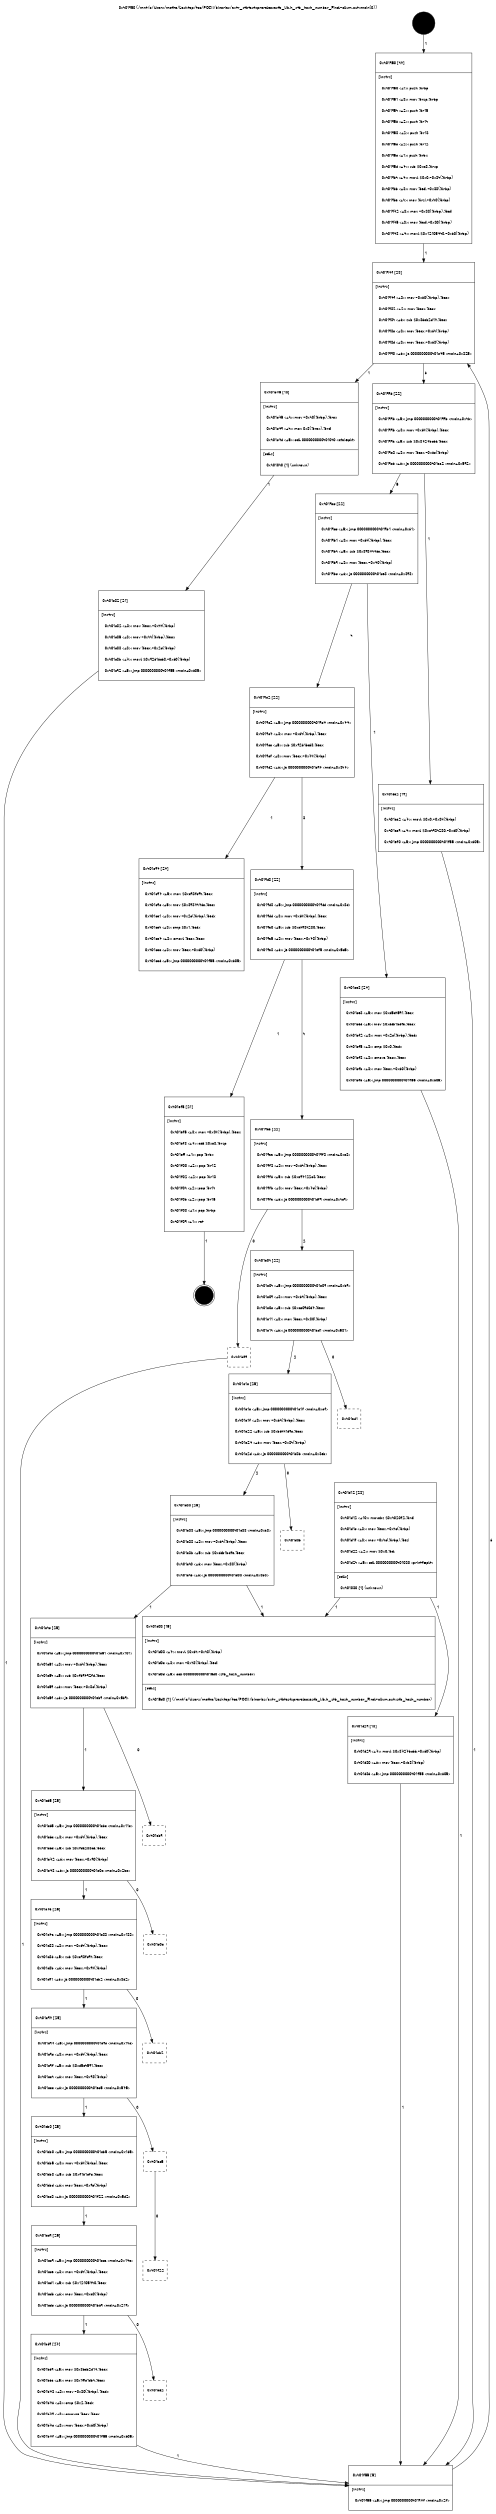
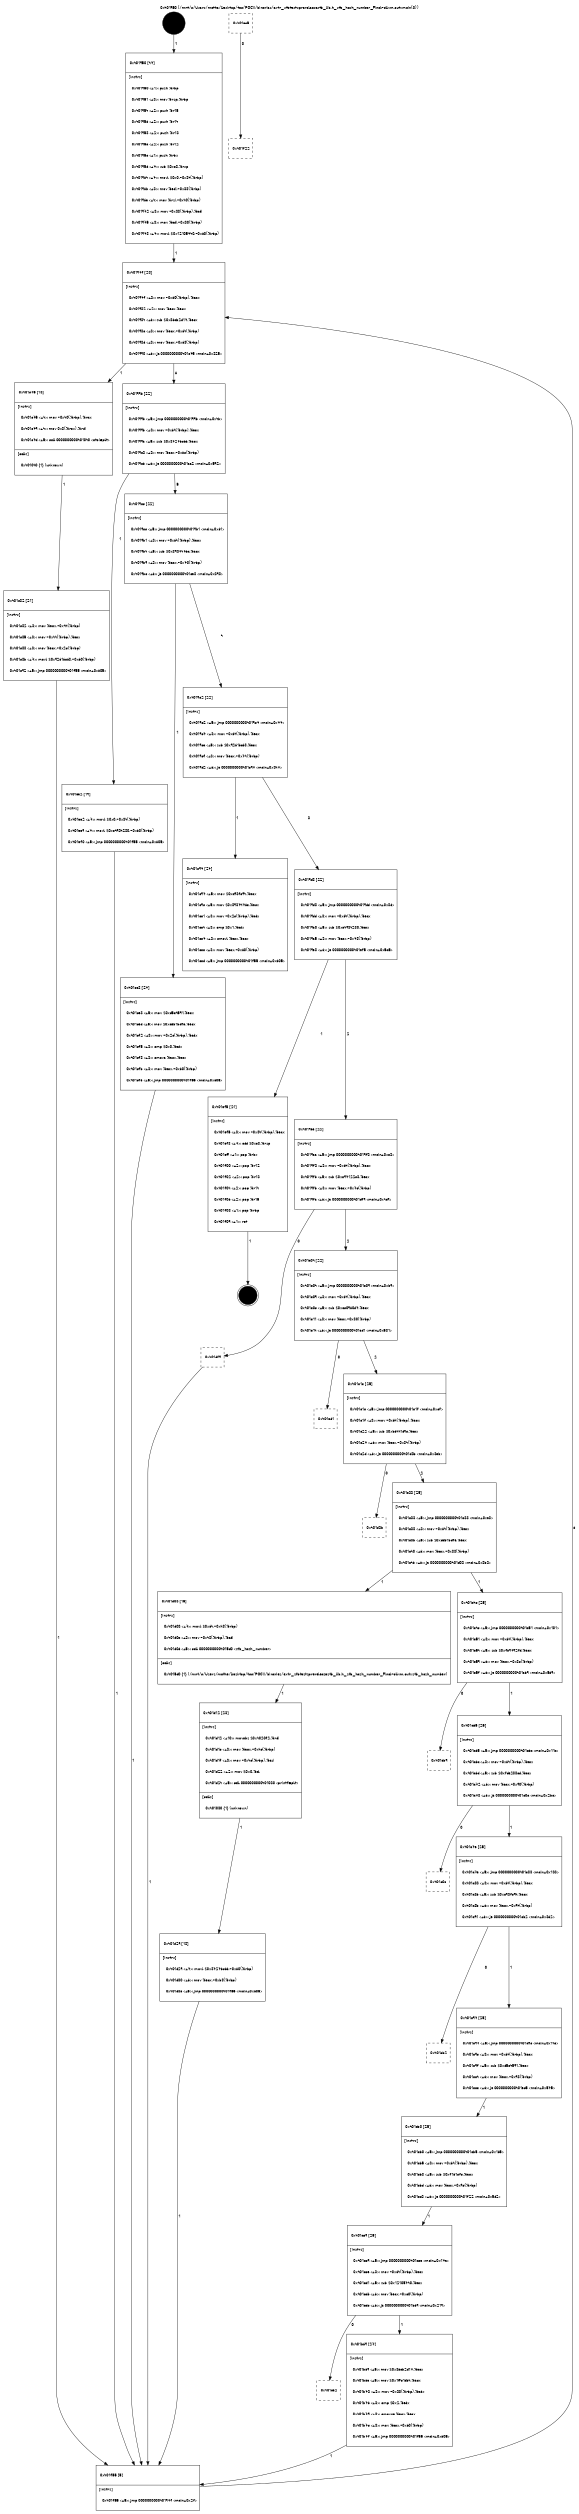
edge "0x4019d8 [22]" -> "0x4019ee [22]": label " 4" -> " 2"
edge "0x401d12 [23]" -> "0x401d03 [15]": reversed
edge "0x401a97 [25]" -> "0x401ec5": removed, label "0"
